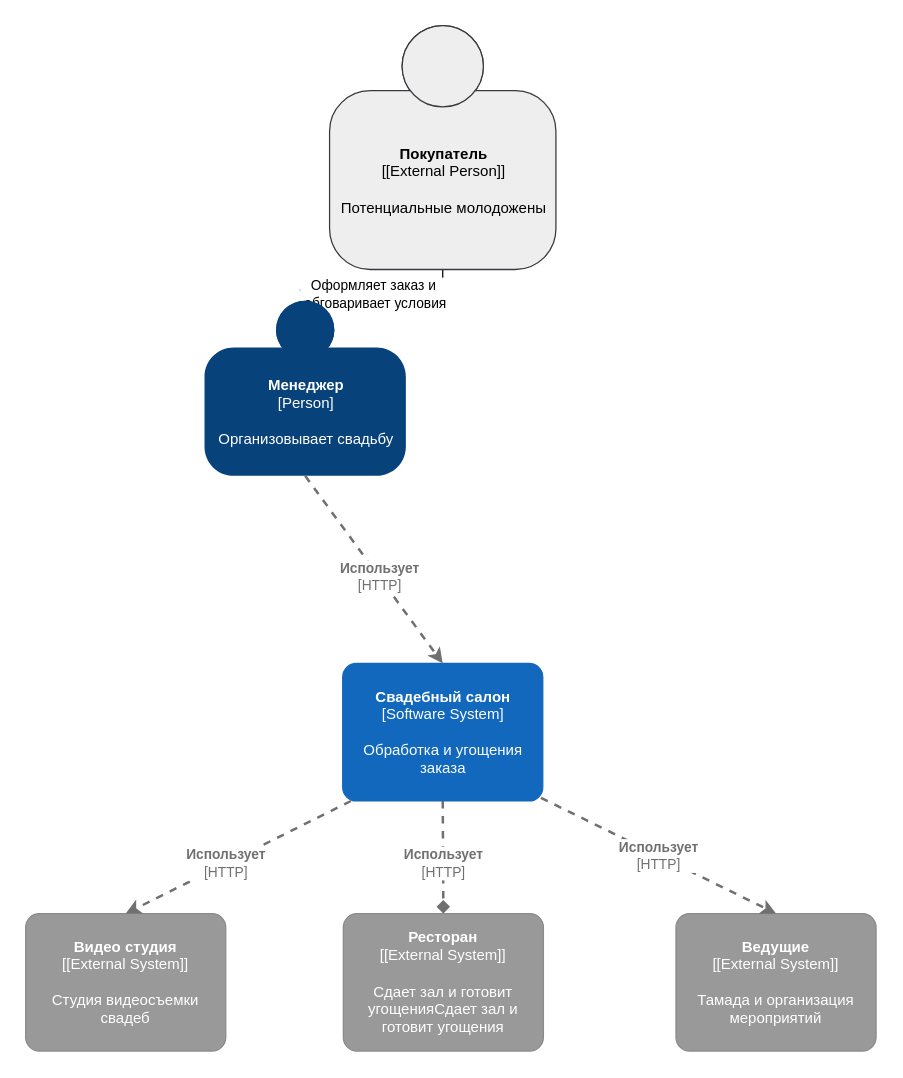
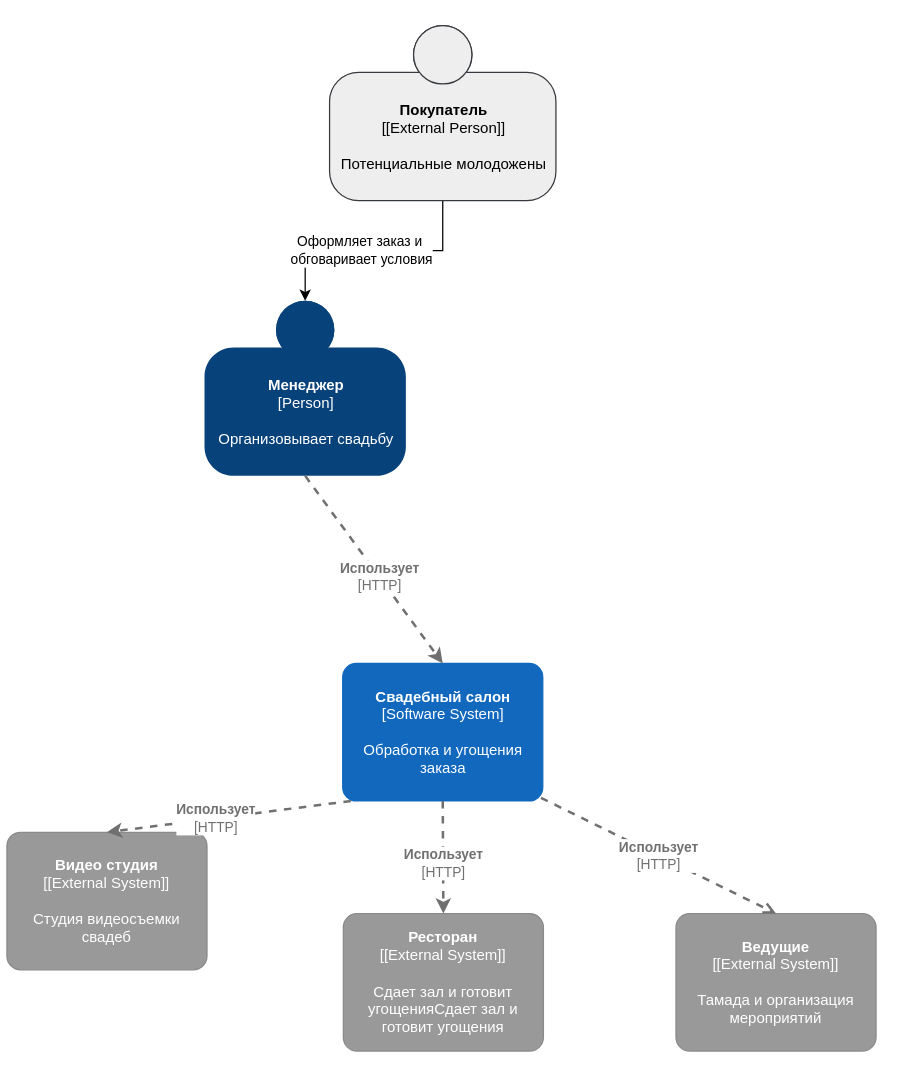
node "Покупатель [[External Person]] Потенциальные молодожены": size 226x244 -> 226x175
edge "Свадебный салон [Software System] Обработка и угощения заказа" -> "Ресторан [[External System]] Сдает зал и готовит угощенияСдает зал и готовит угощения": arrowhead diamond -> classic
edge "Свадебный салон [Software System] Обработка и угощения заказа" -> "Ведущие [[External System]] Тамада и организация мероприятий": arrowhead classic -> open
node "Видео студия [[External System]] Студия видеосъемки свадеб": moved (126, 982) -> (107, 901)
